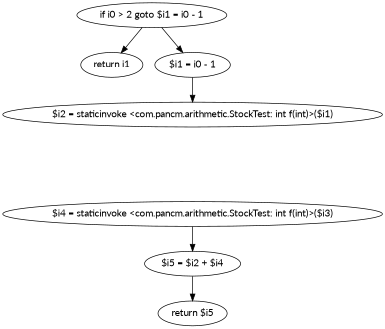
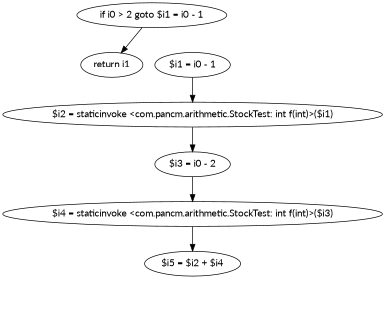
edge "if i0 > 2 goto $i1 = i0 - 1" -> "$i1 = i0 - 1": removed
node "$i3 = i0 - 2": added
node "return $i5": removed
